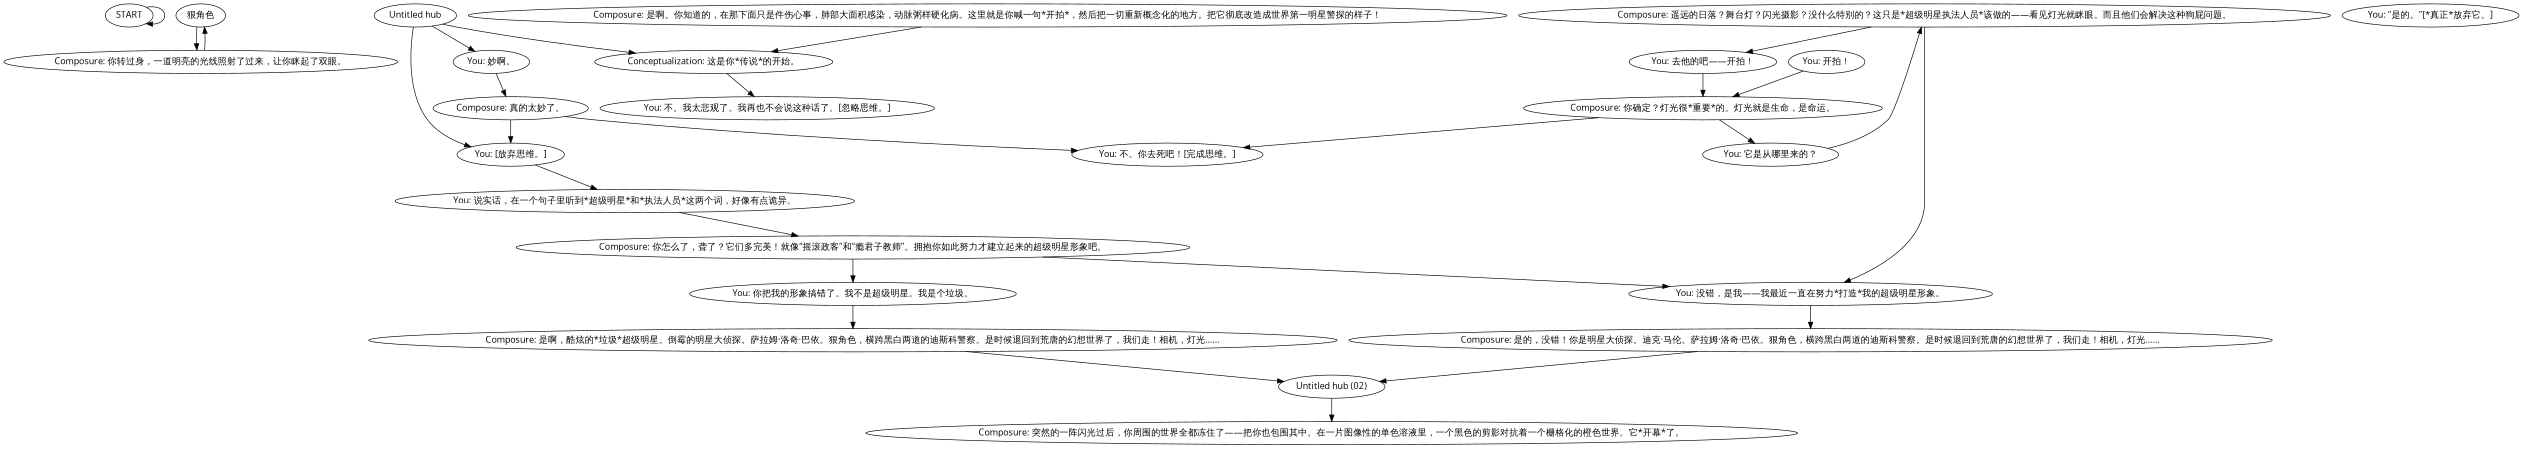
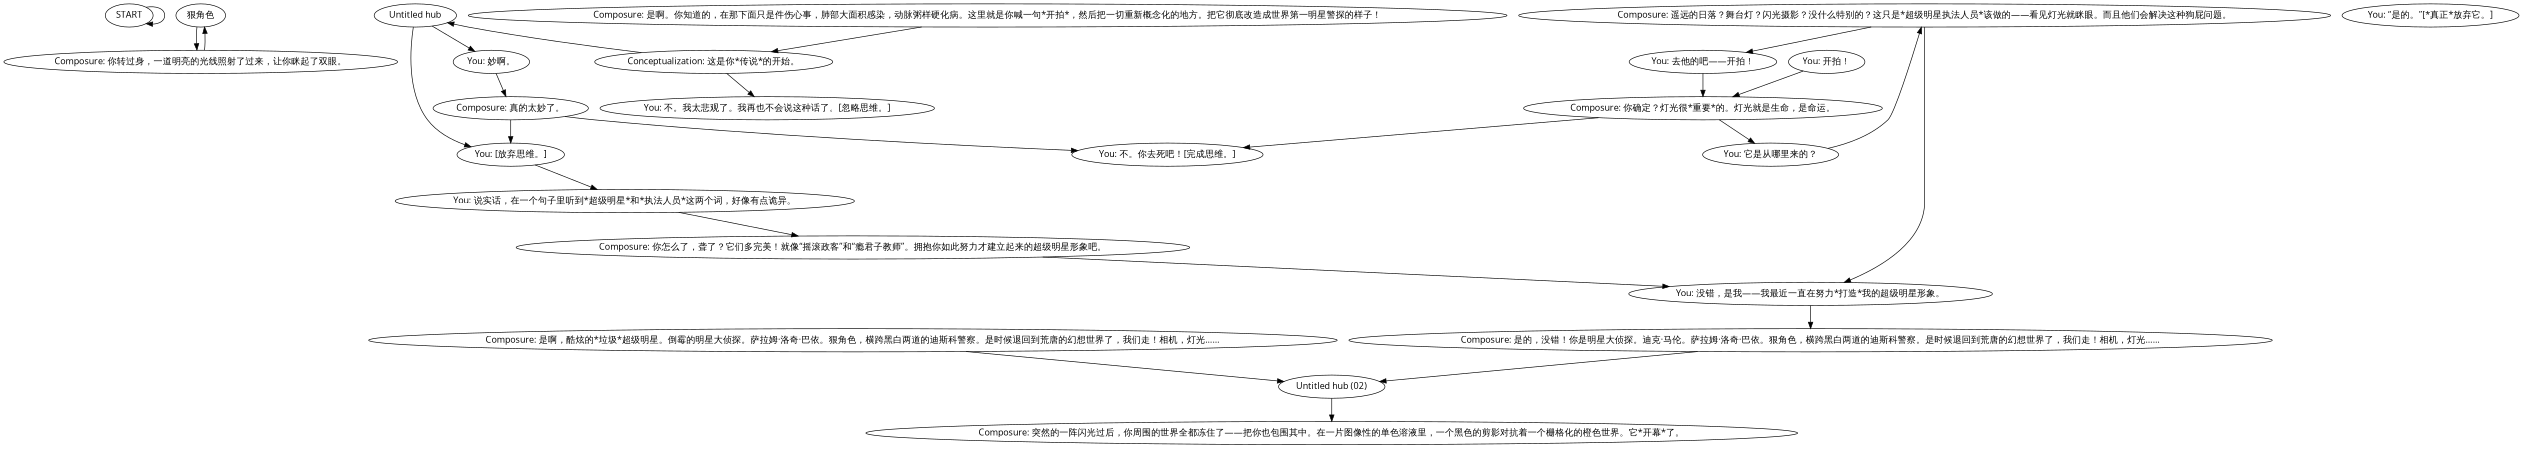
edge "Untitled hub" -> "Conceptualization: 这是你*传说*的开始。": reversed
node "You: 你把我的形象搞错了。我不是超级明星。我是个垃圾。": removed
